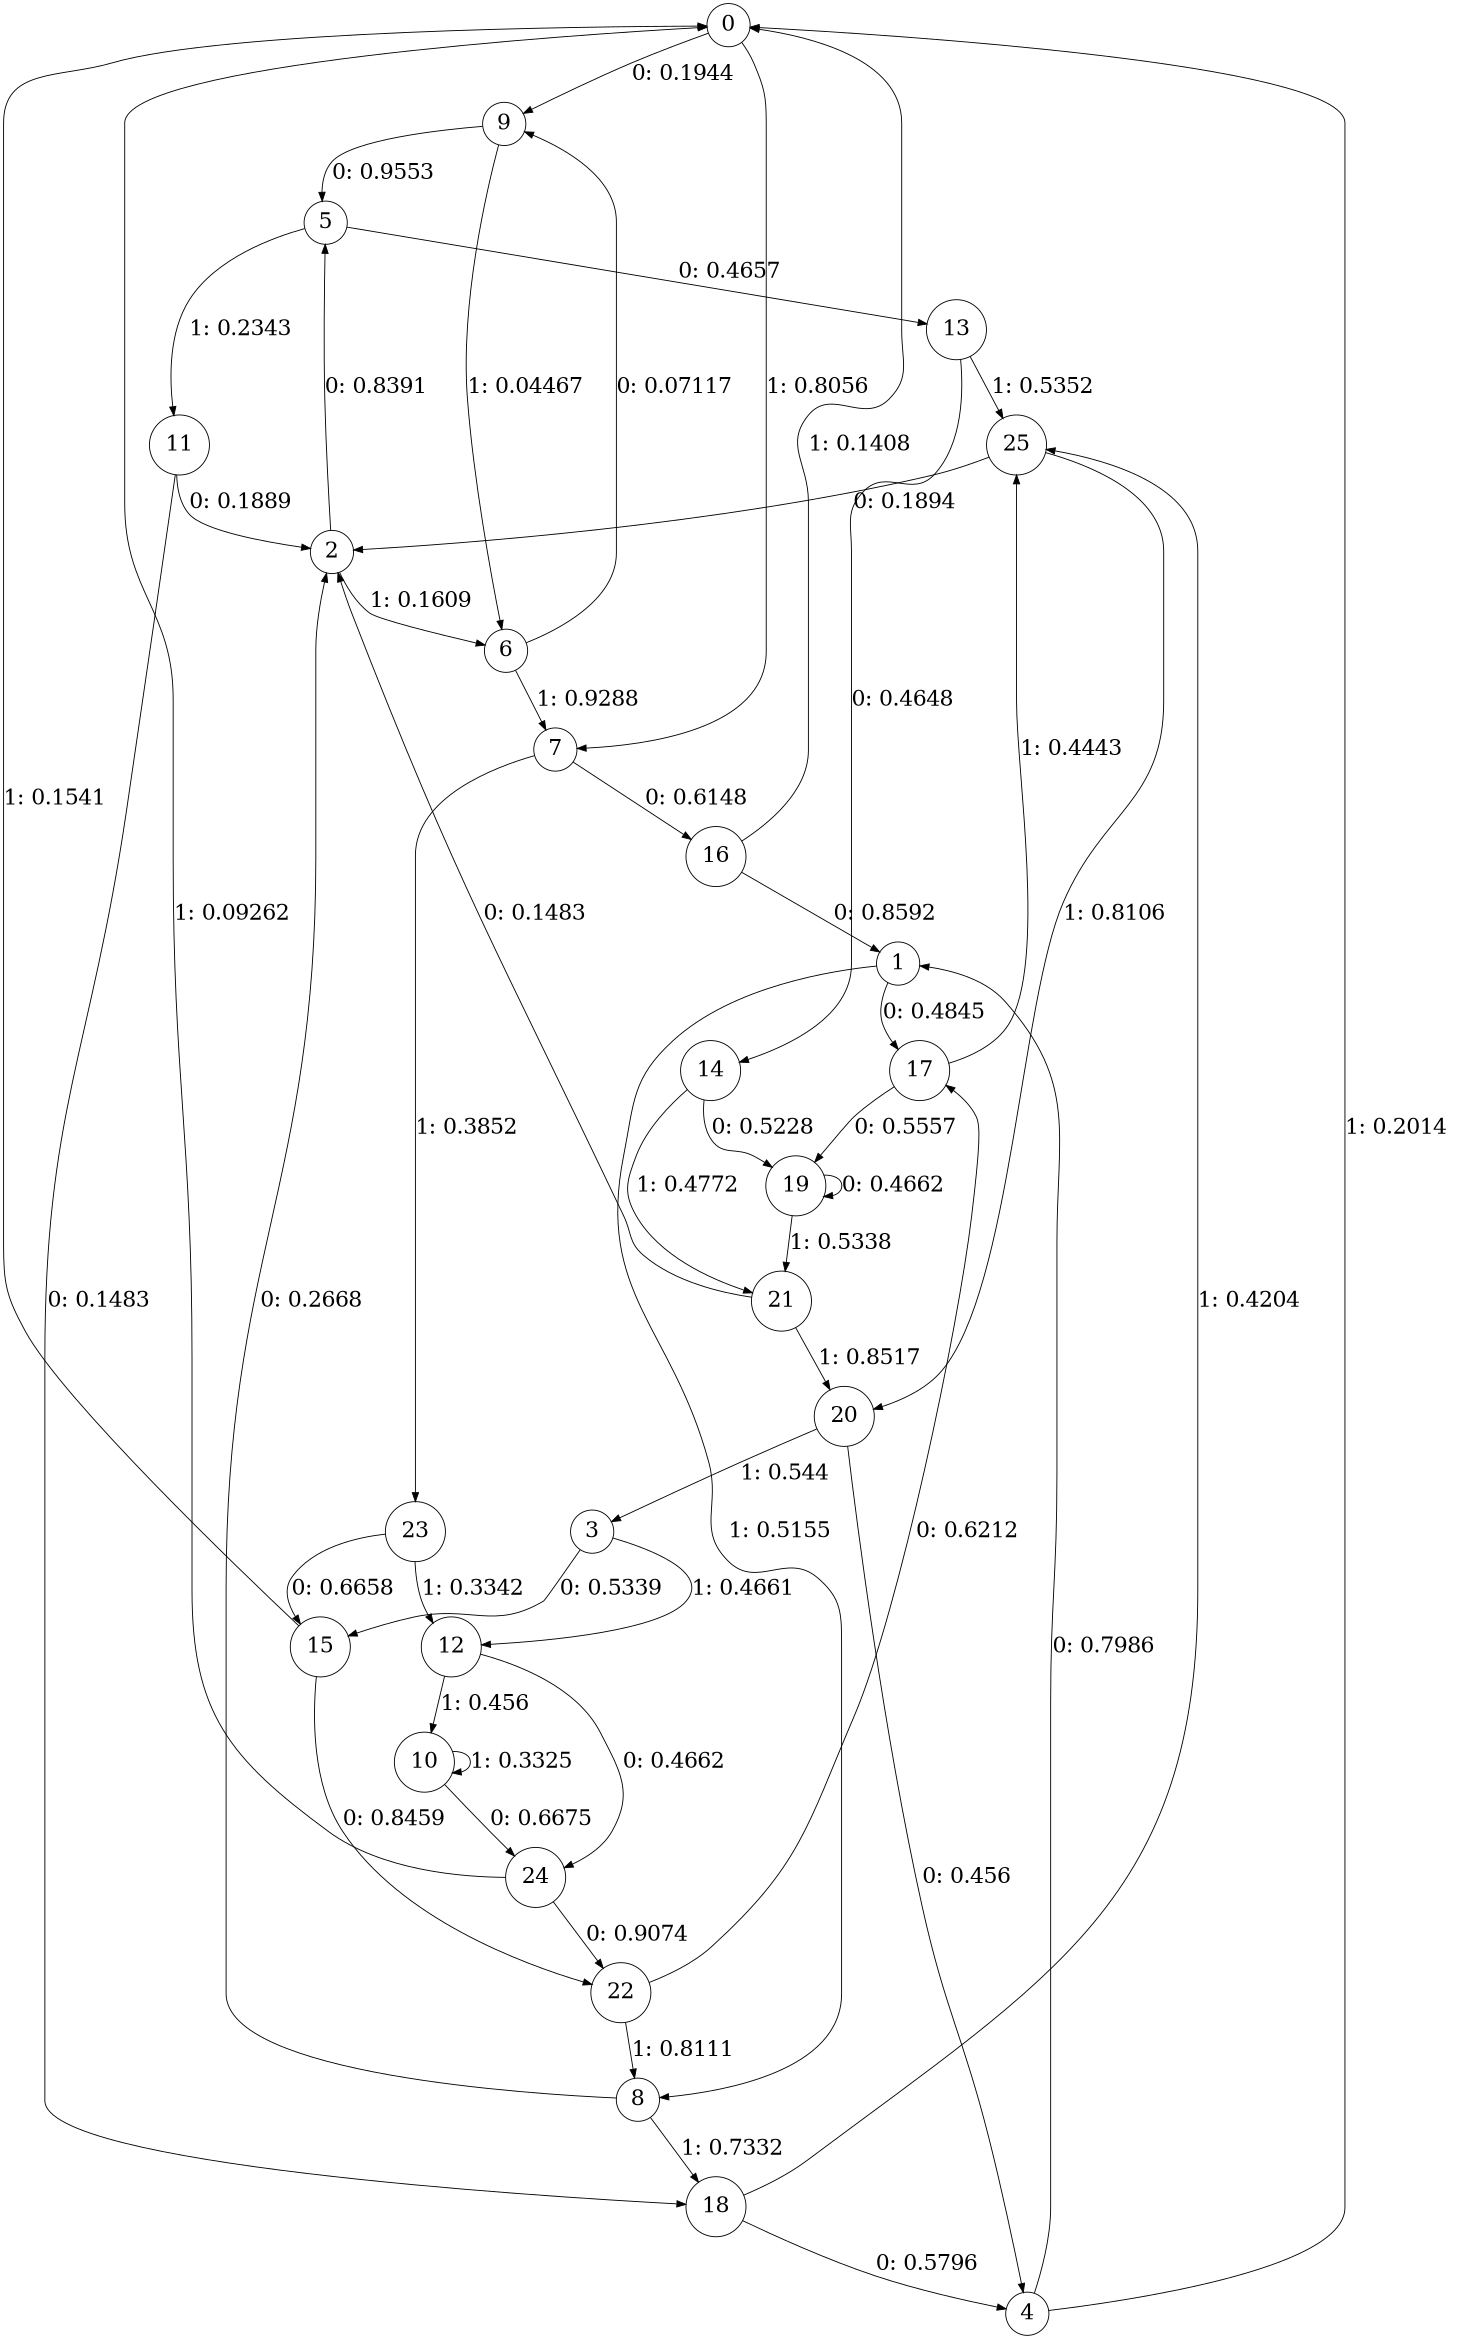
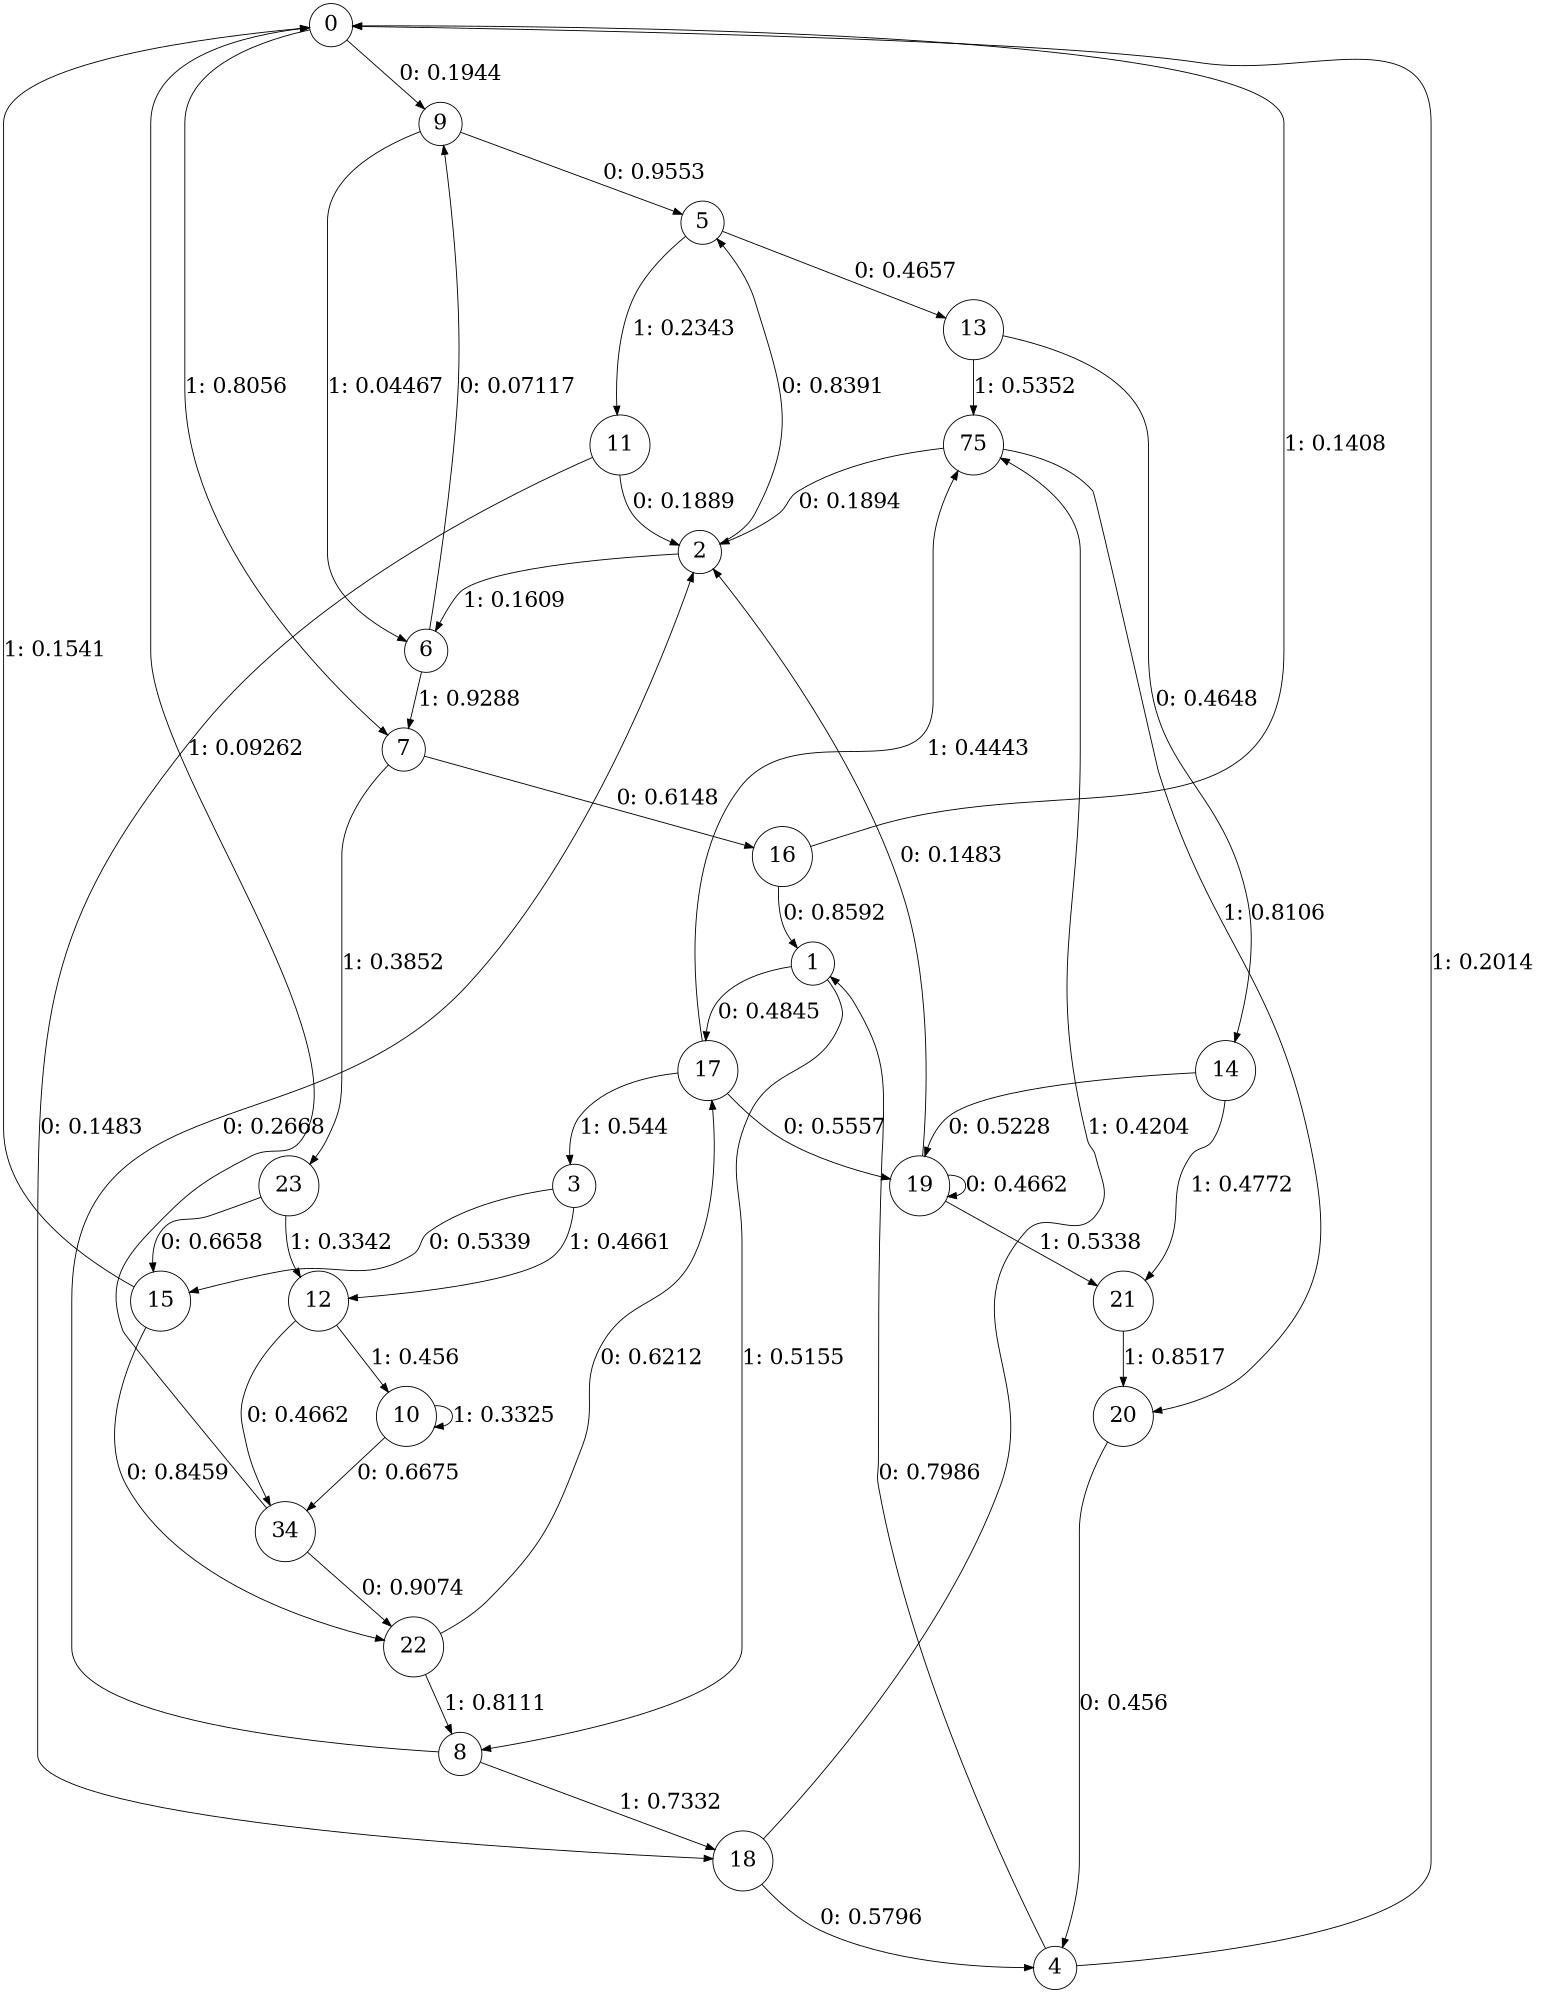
node "25": label "25" -> "75"
edge "21" -> "2": now "19" -> "2"
edge "20" -> "3": now "17" -> "3"
node "24": label "24" -> "34"
